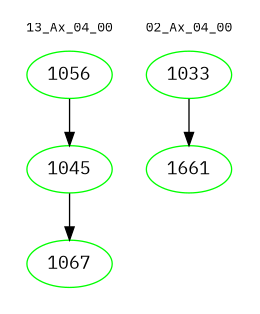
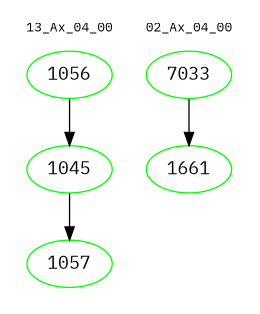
node "1033": label "1033" -> "7033"
node "1067": label "1067" -> "1057"
